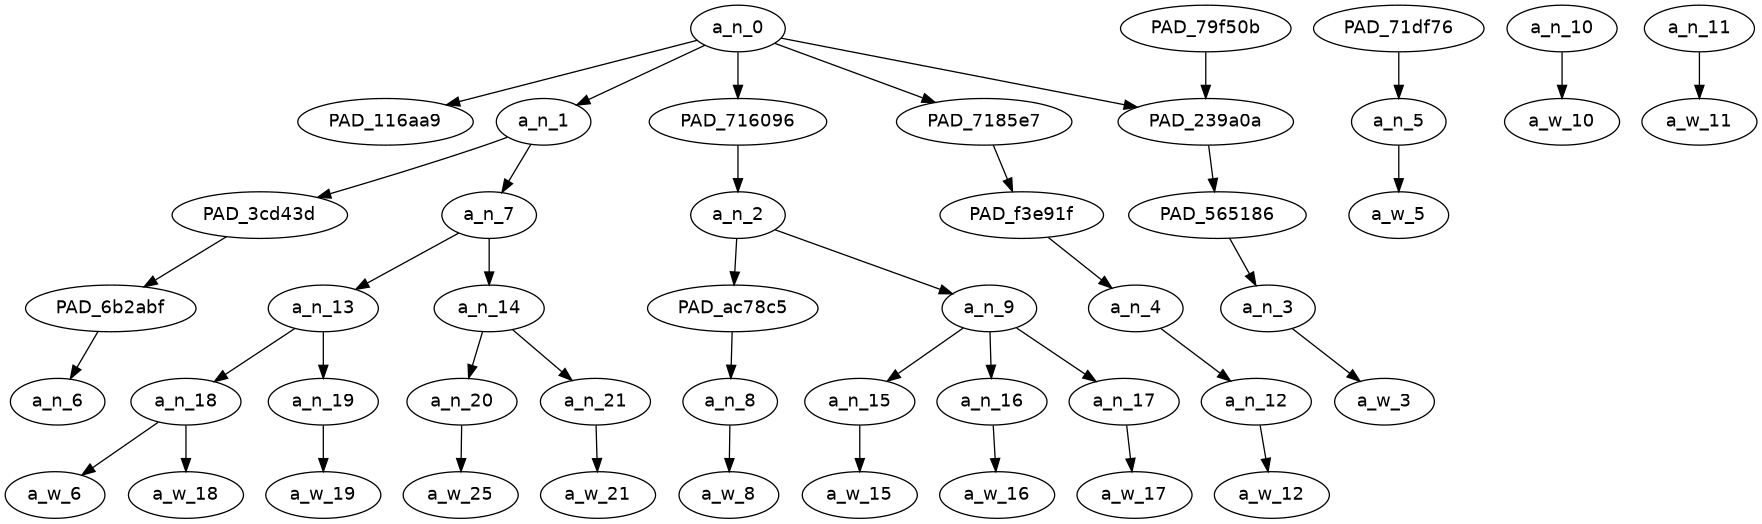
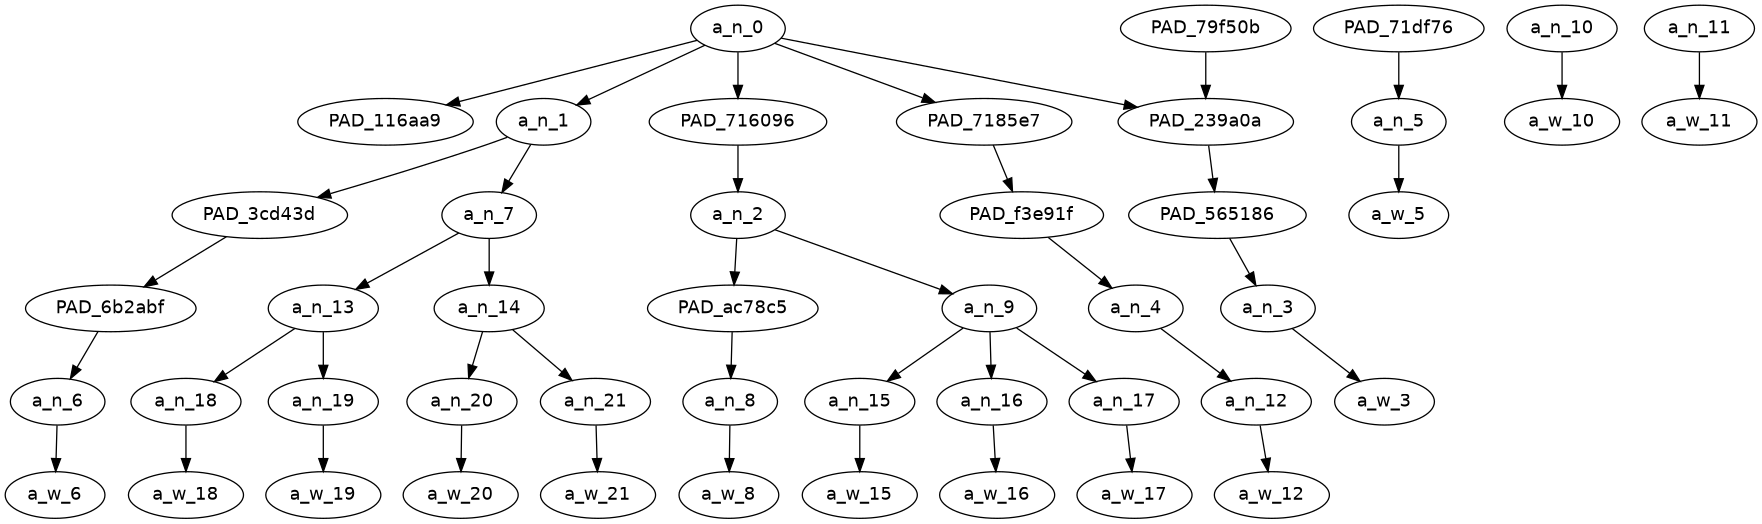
edge "a_n_18" -> "a_w_6": now "a_n_6" -> "a_w_6"
node "a_w_25": label "a_w_25" -> "a_w_20"
